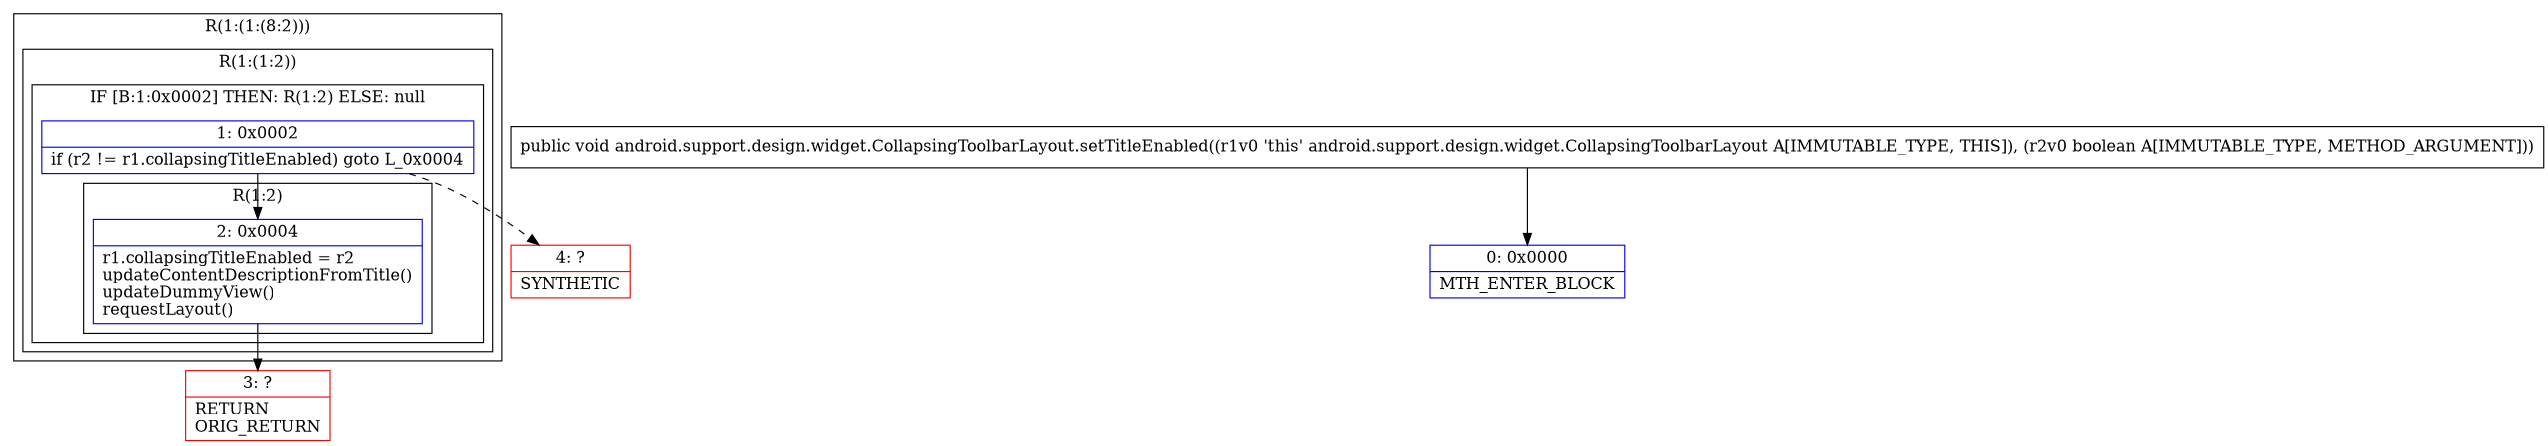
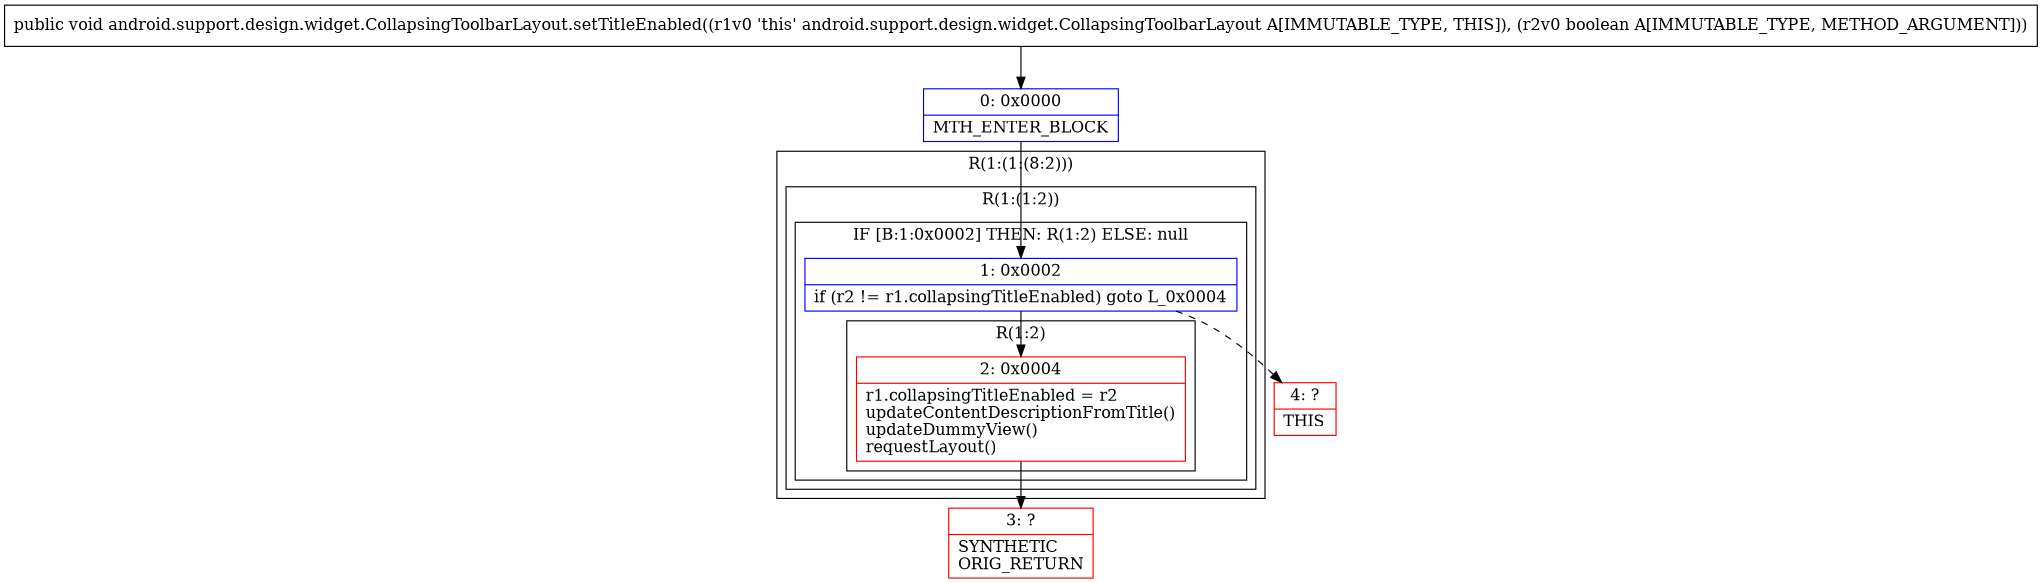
edge "0: 0x0000" -> "1: 0x0002": added
node "2: 0x0004": color blue -> red
node "4: ?": text "SYNTHETIC" -> "THIS"
node "3: ?": text "RETURN" -> "SYNTHETIC"
